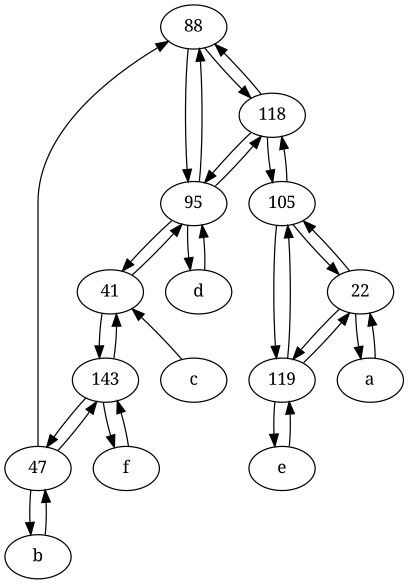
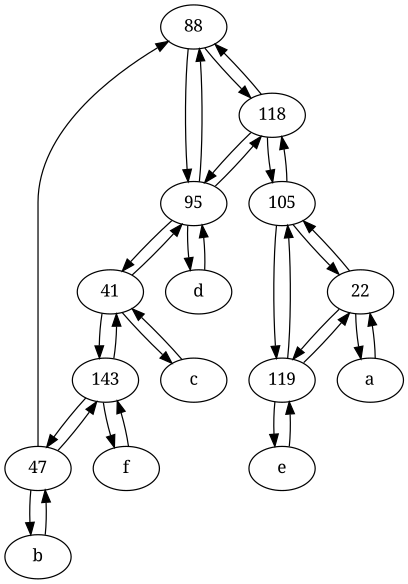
edge "41" -> "c": added
